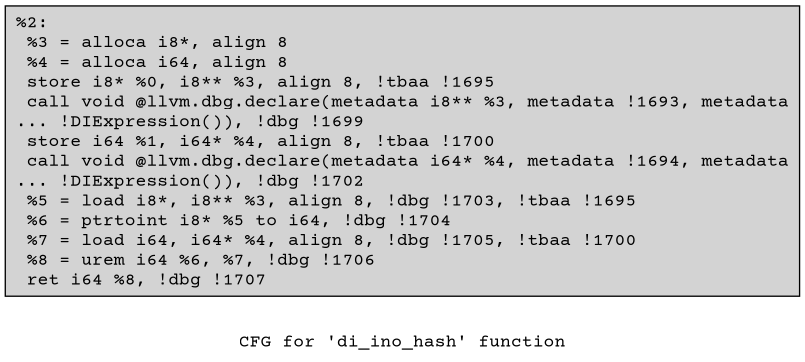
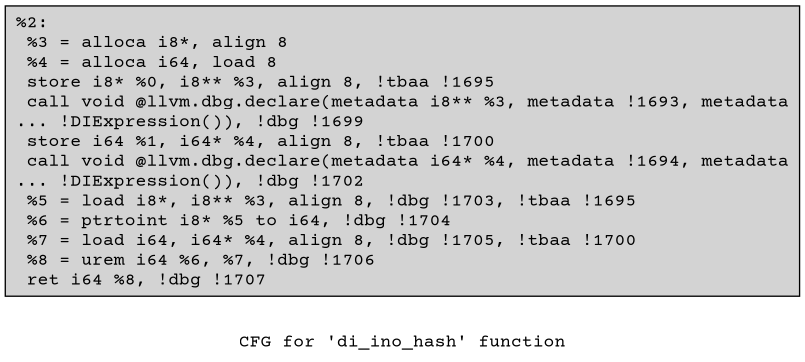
node "%2:": text "%4 = alloca i64, align 8" -> "%4 = alloca i64, load 8"
